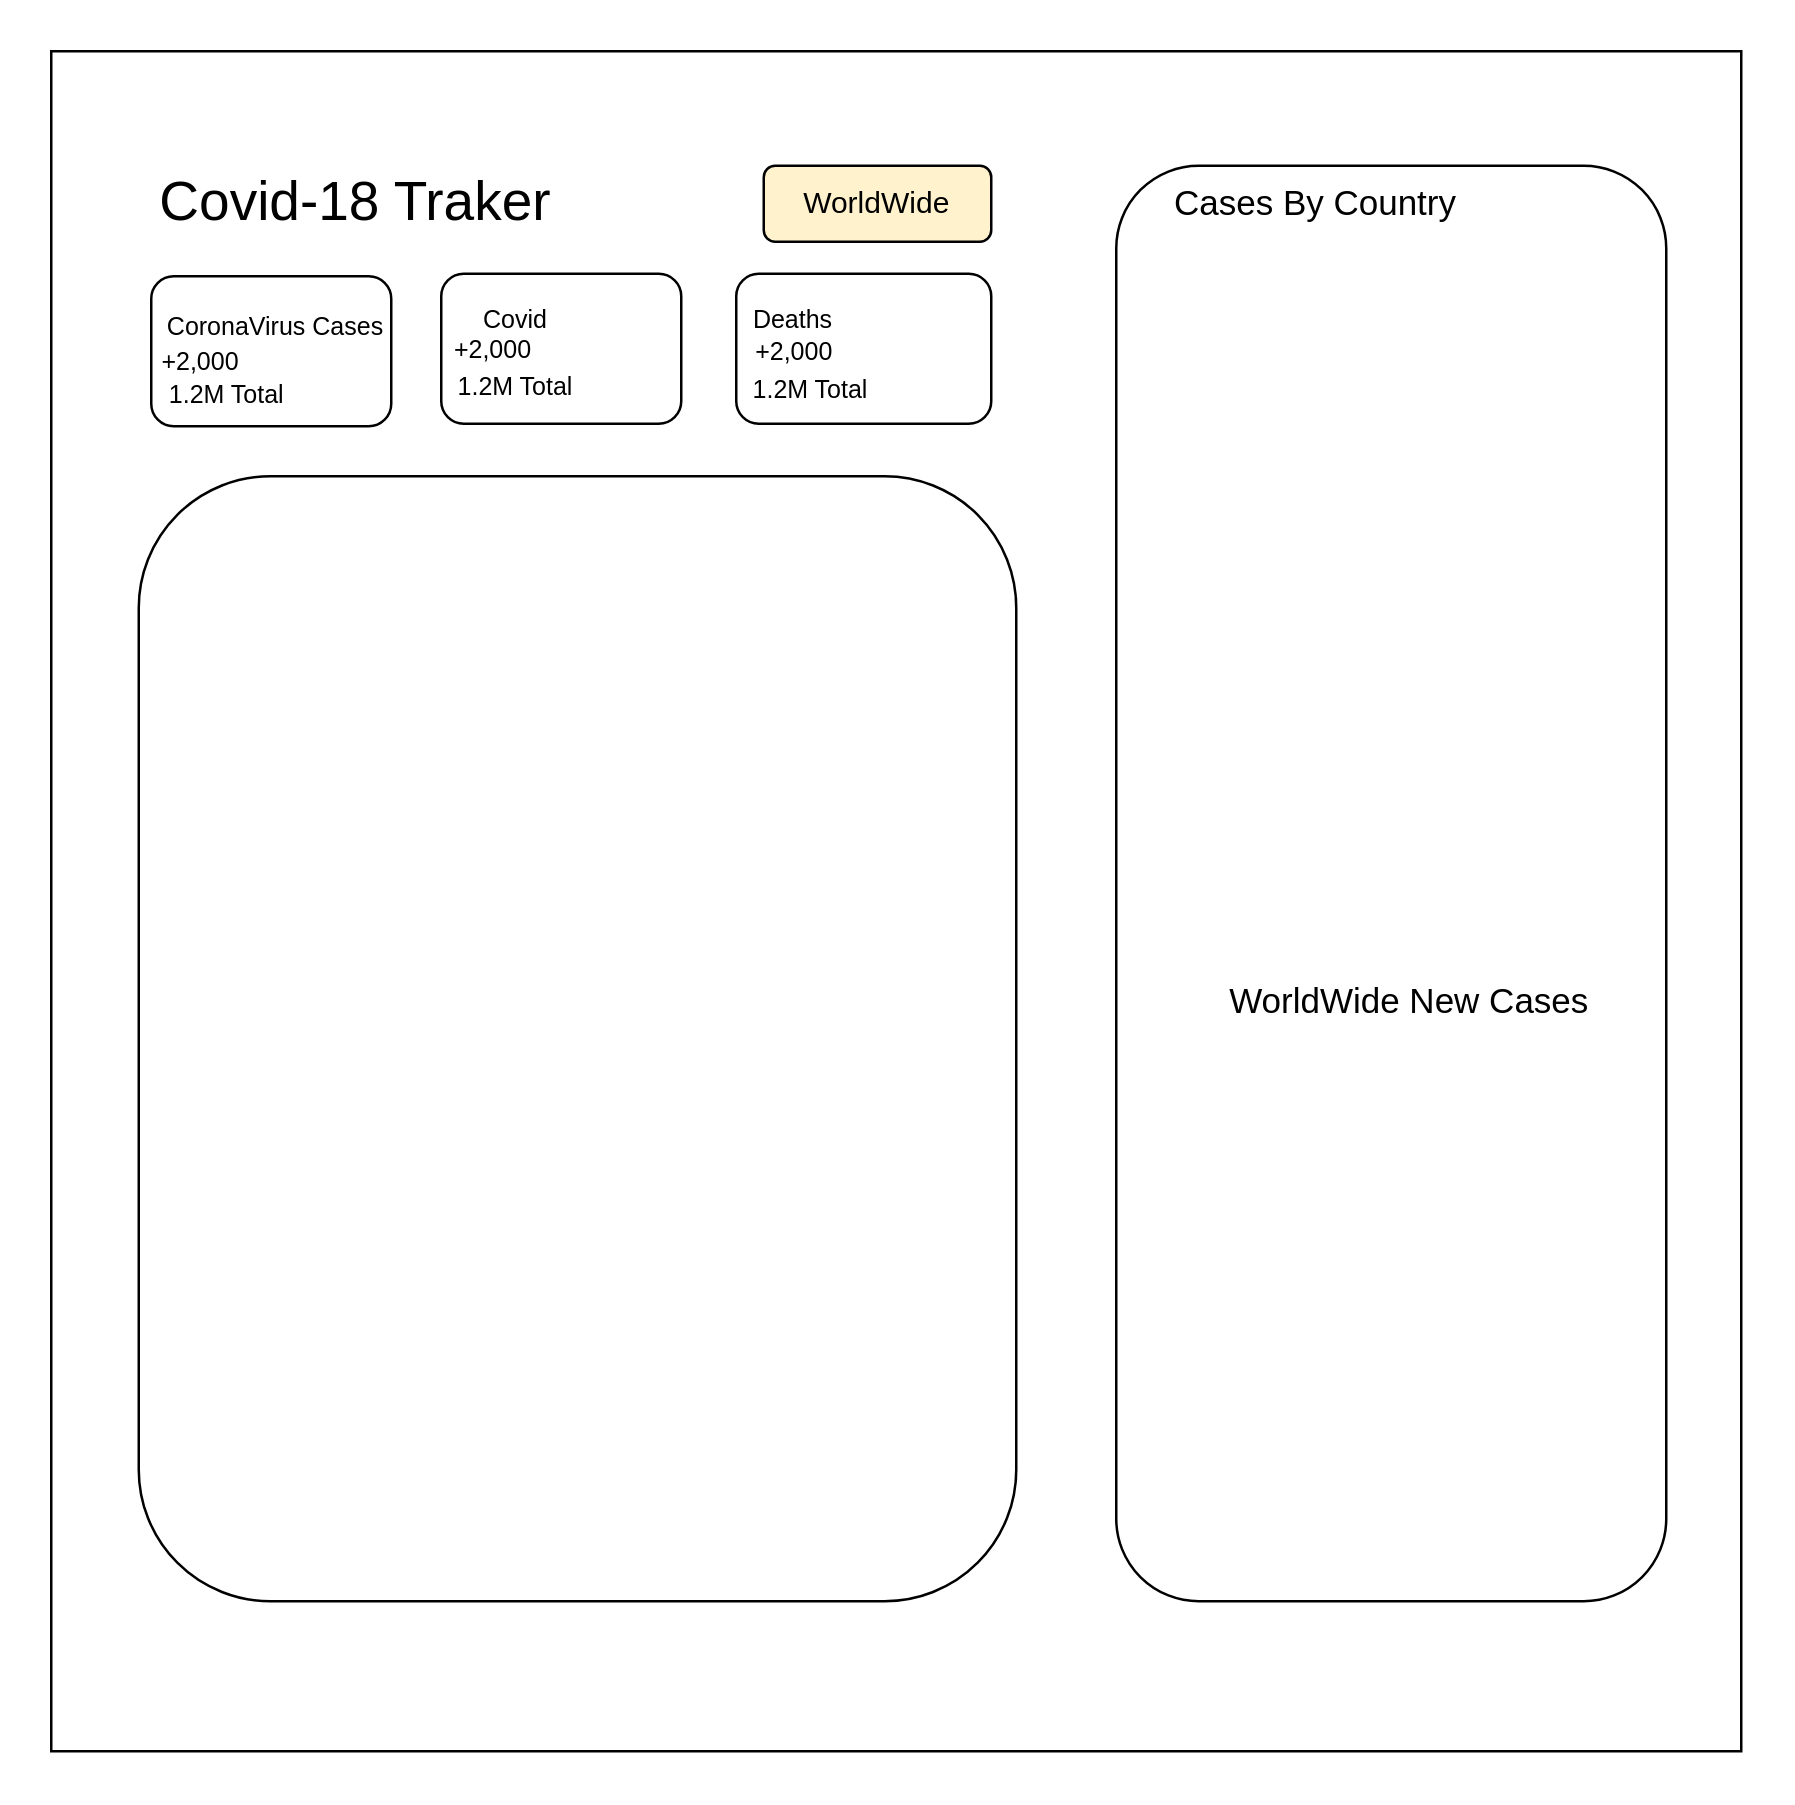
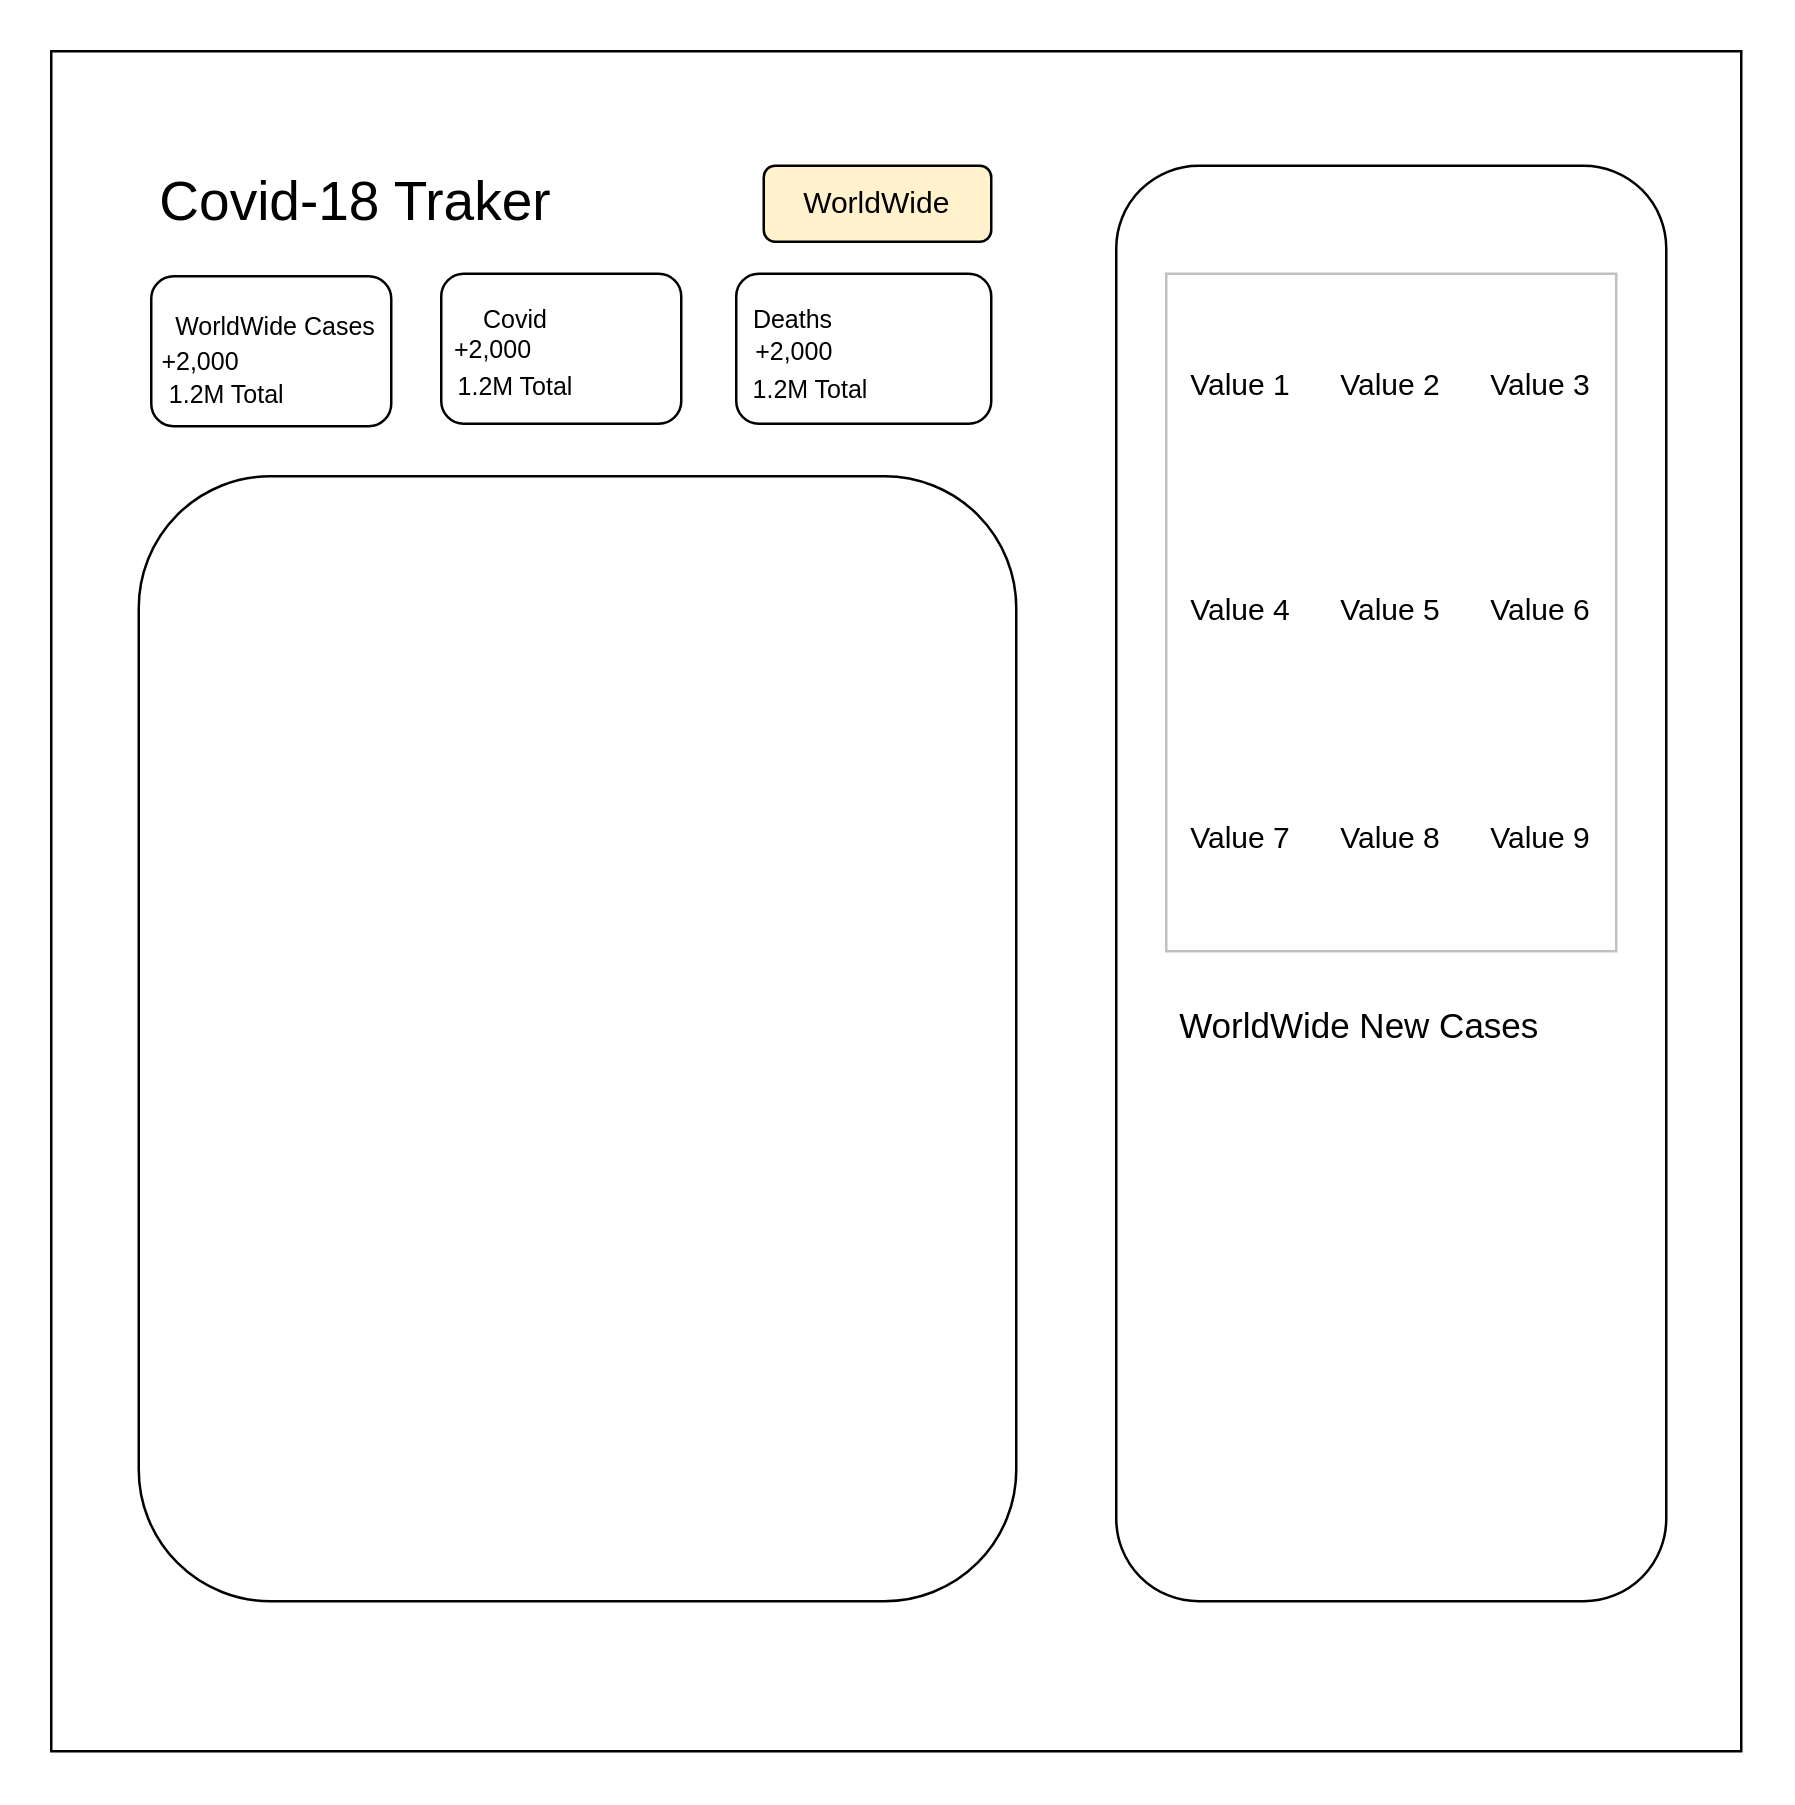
node "Cases By Country": removed
node "CoronaVirus Cases": label "CoronaVirus Cases" -> "WorldWide Cases"
node "Value 1 Value 2 Value 3 Value 4 Value 5 Value 6 Value 7 Value 8 Value 9": added
node "WorldWide New Cases": moved (1410, 1001) -> (1360, 1026)
